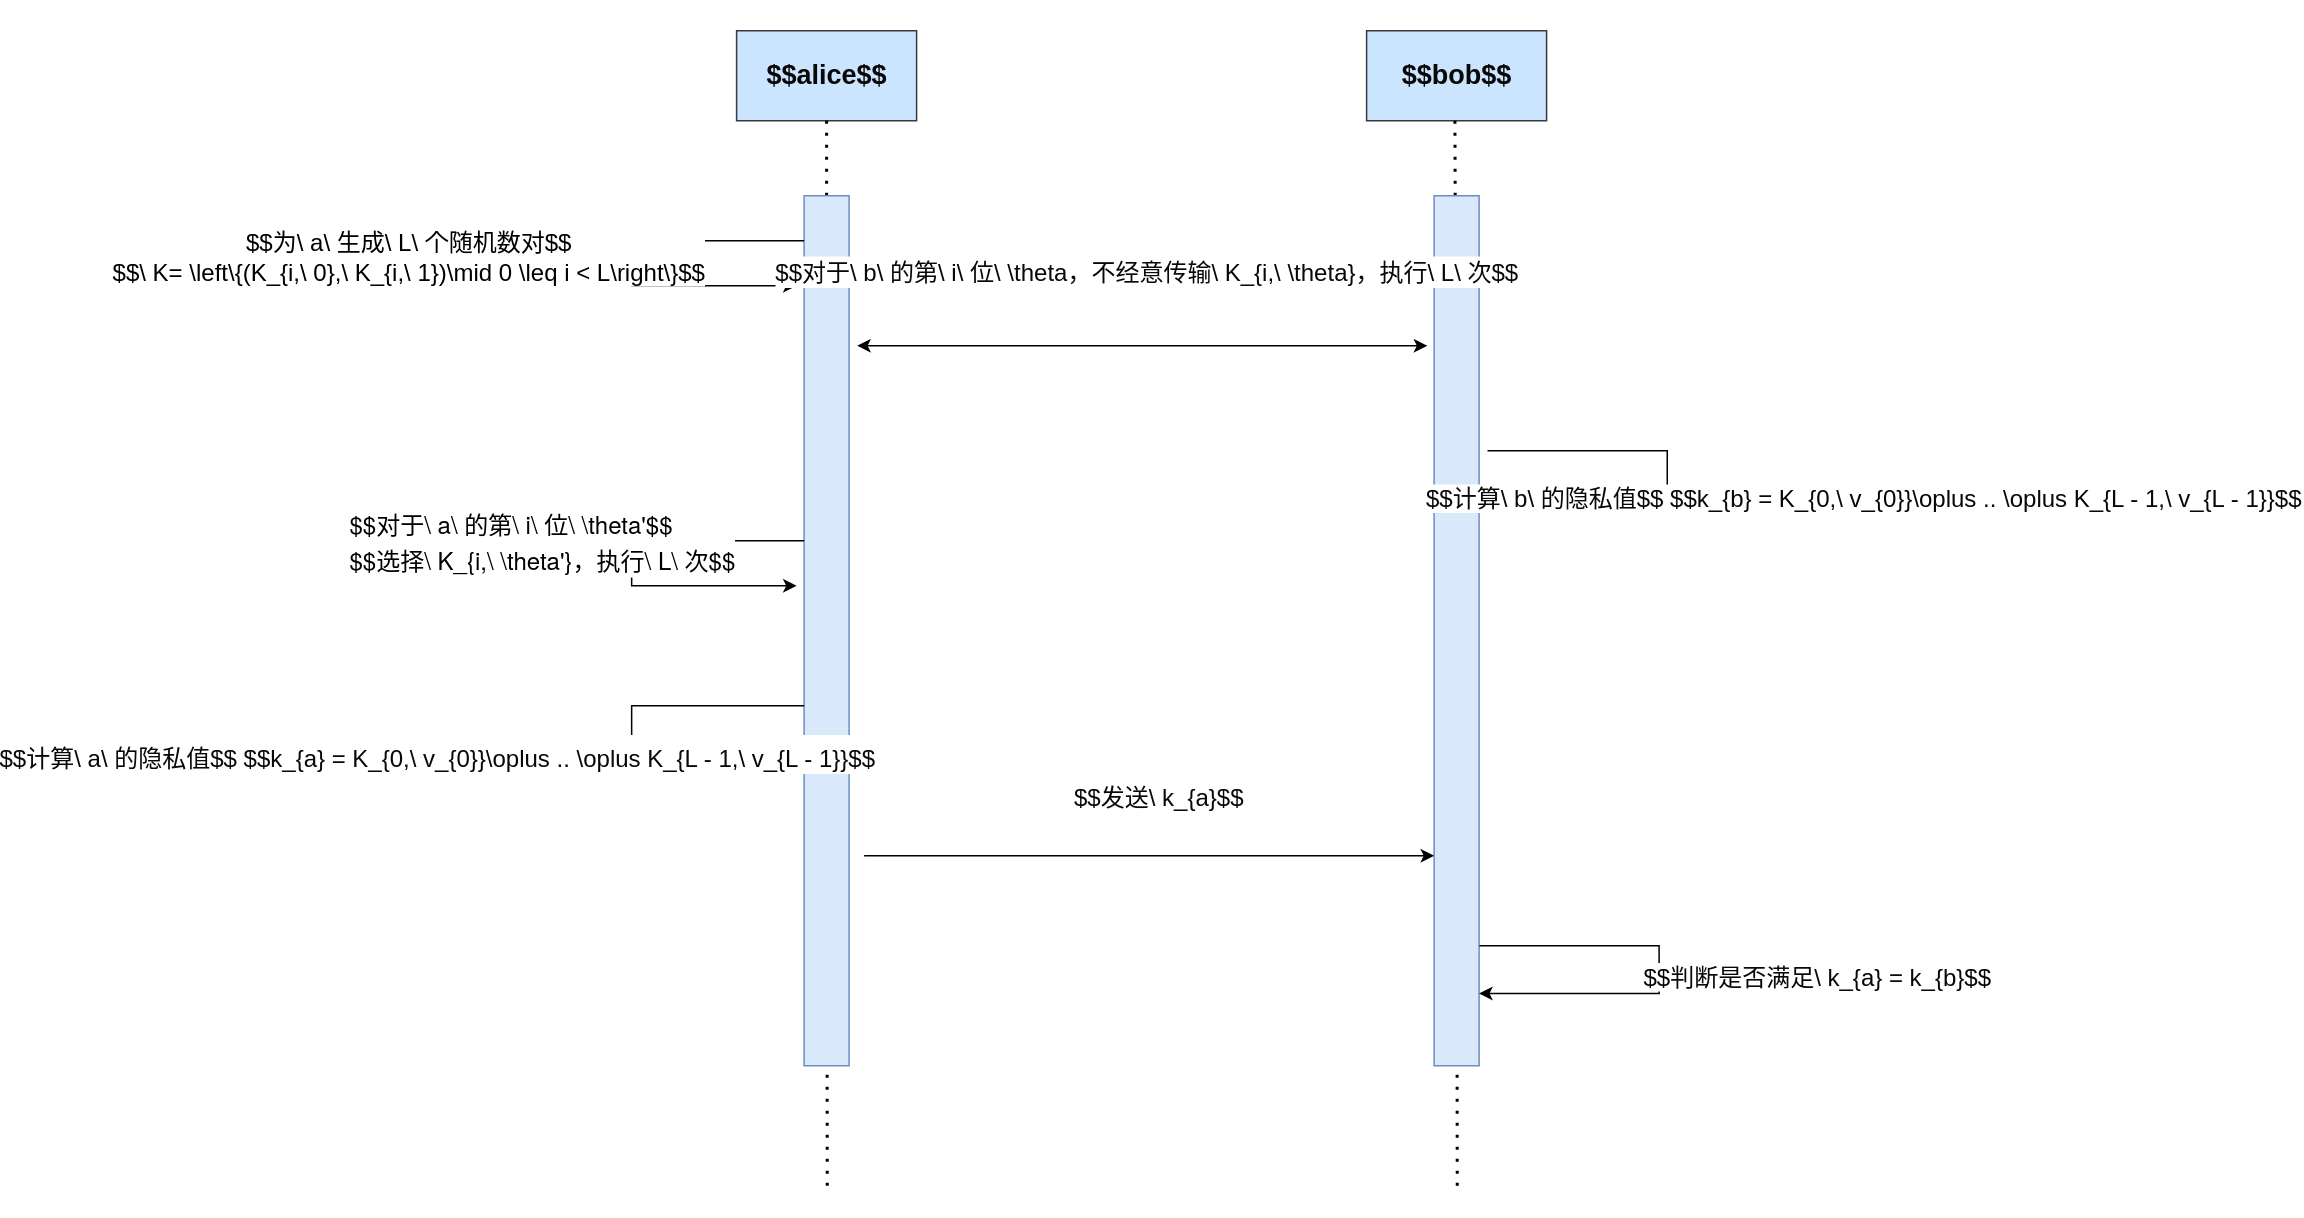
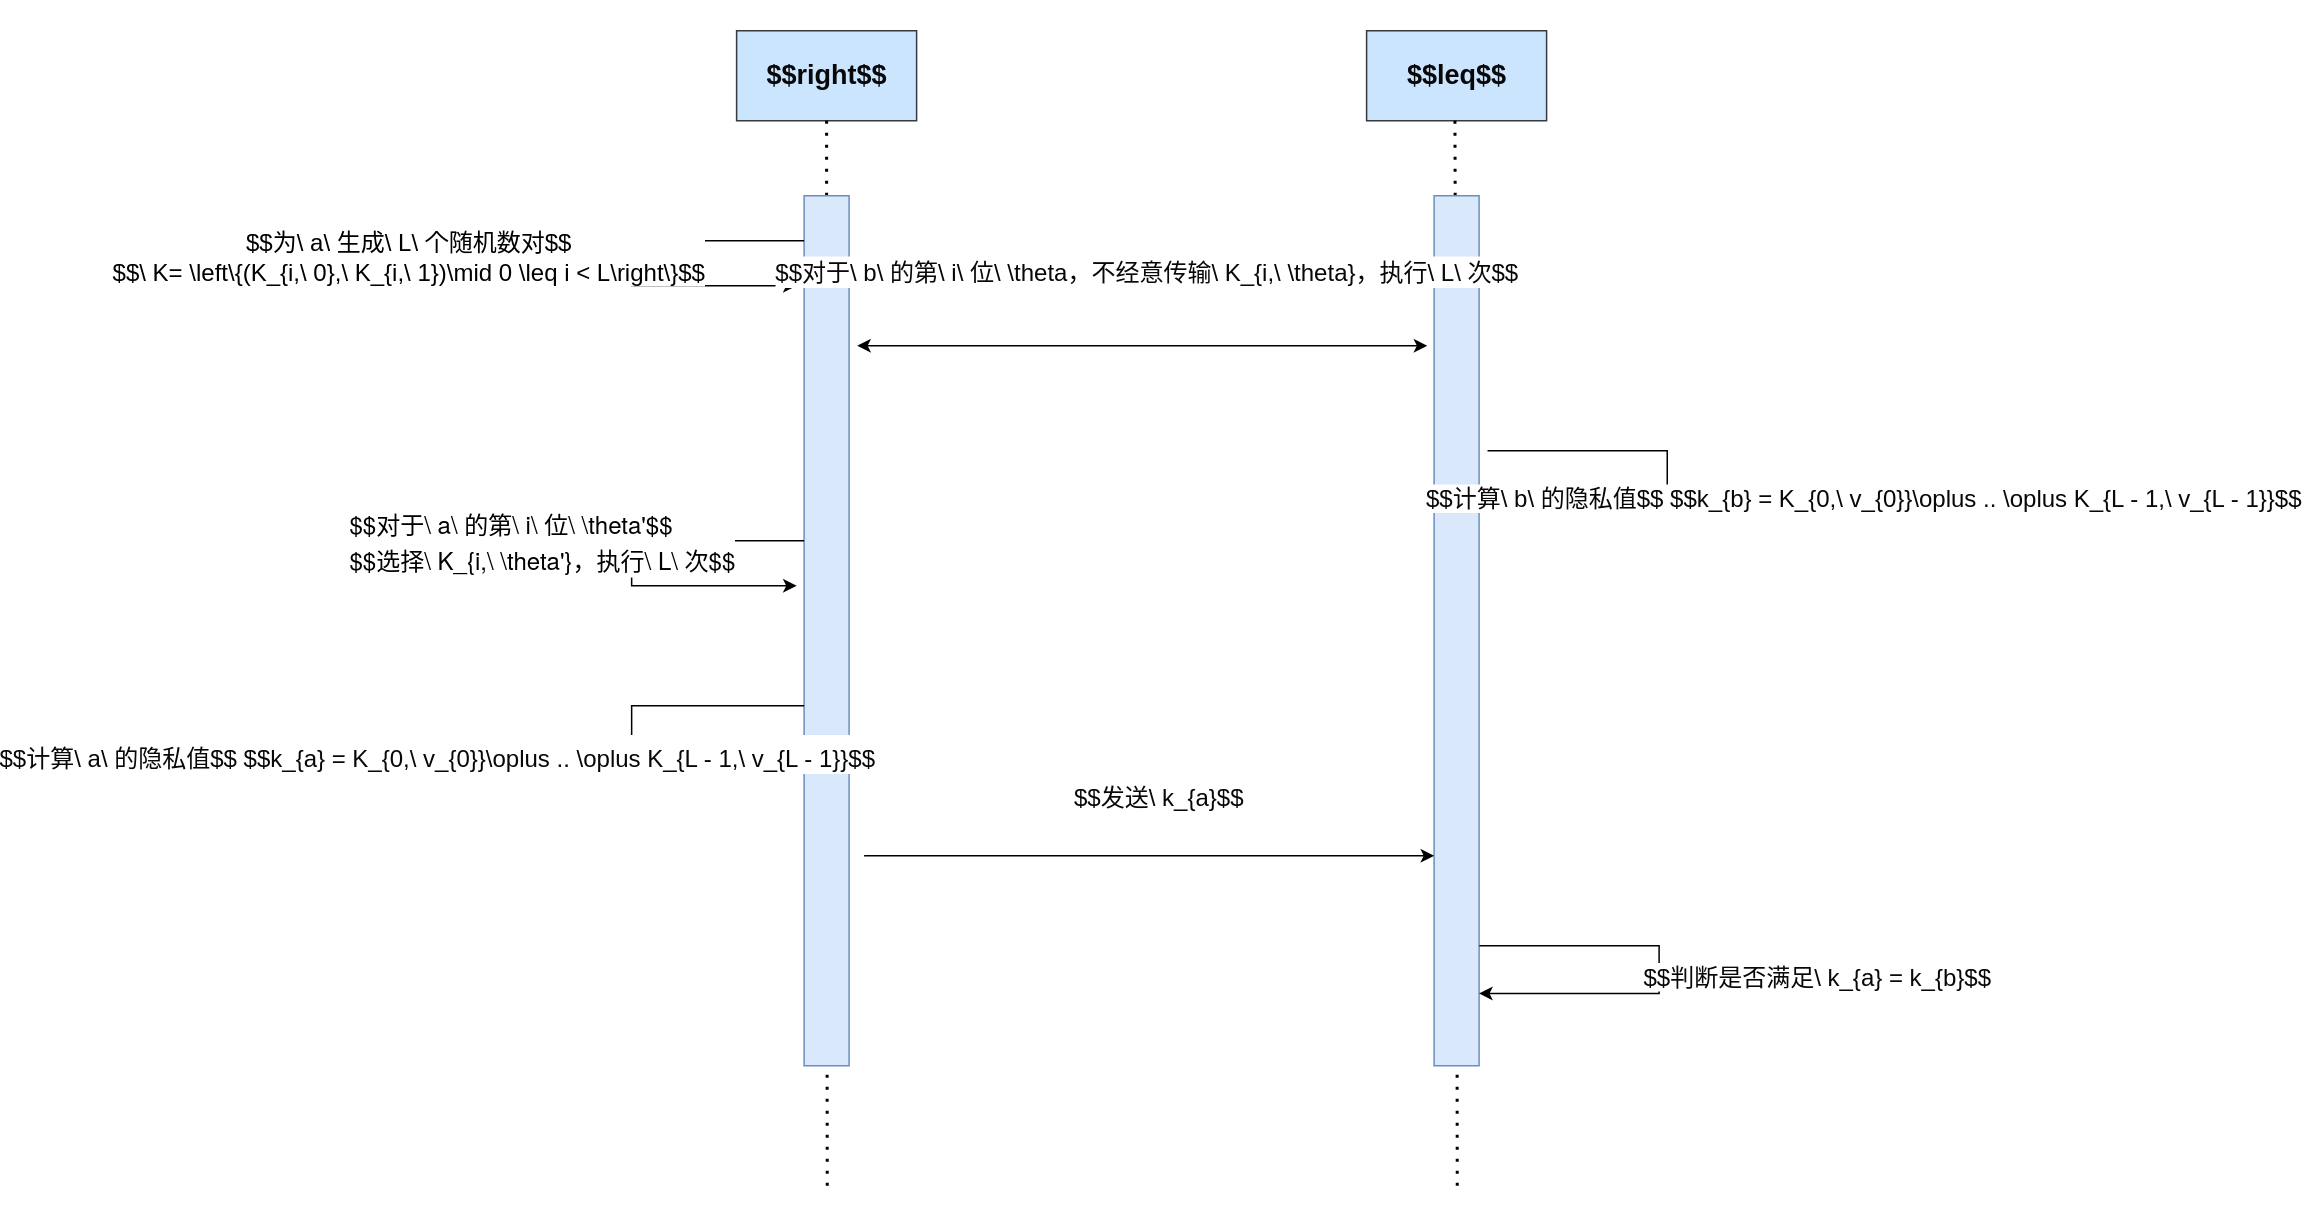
node "$$alice$$": label "$$alice$$" -> "$$right$$"
node "$$bob$$": label "$$bob$$" -> "$$leq$$"
